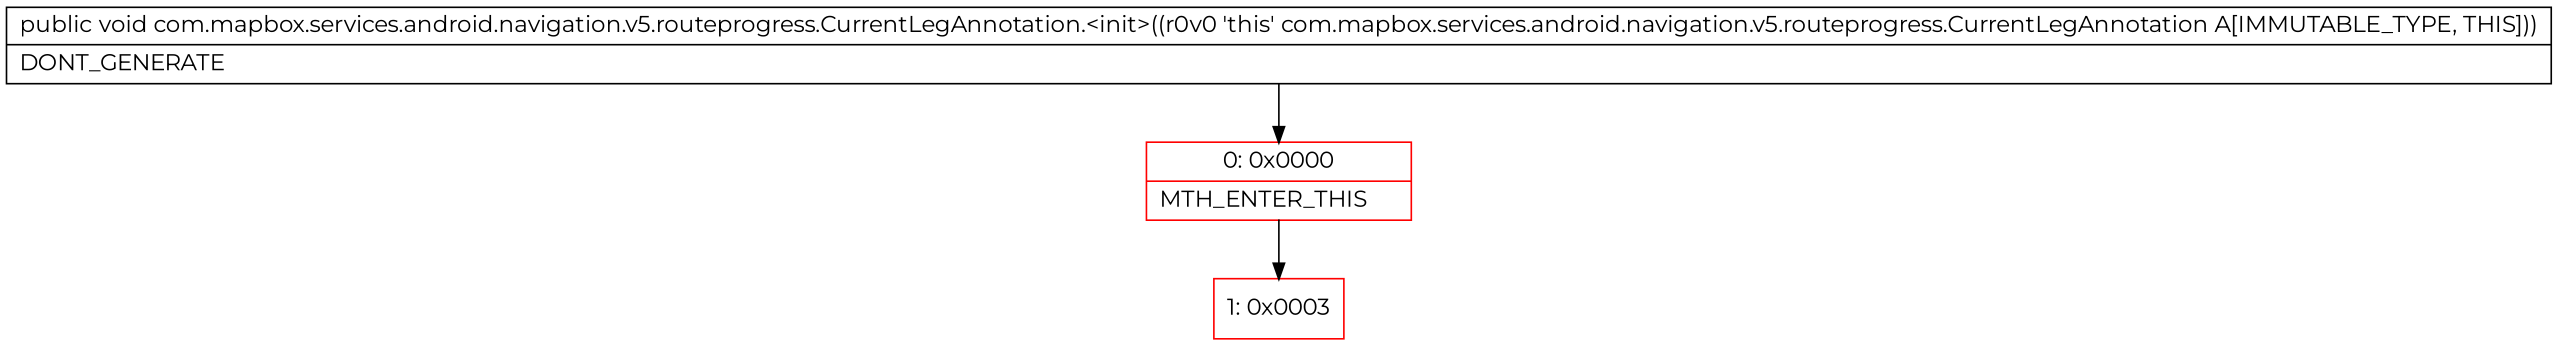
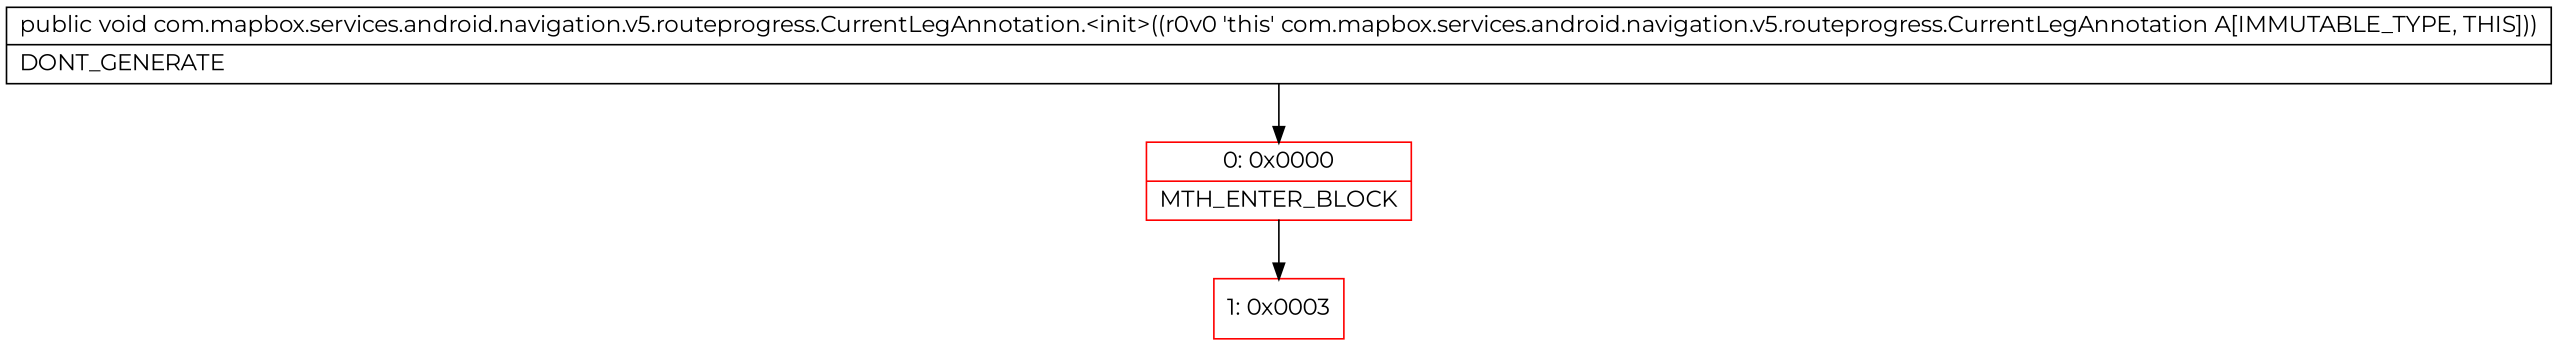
node "0: 0x0000": text "MTH_ENTER_THIS" -> "MTH_ENTER_BLOCK"
